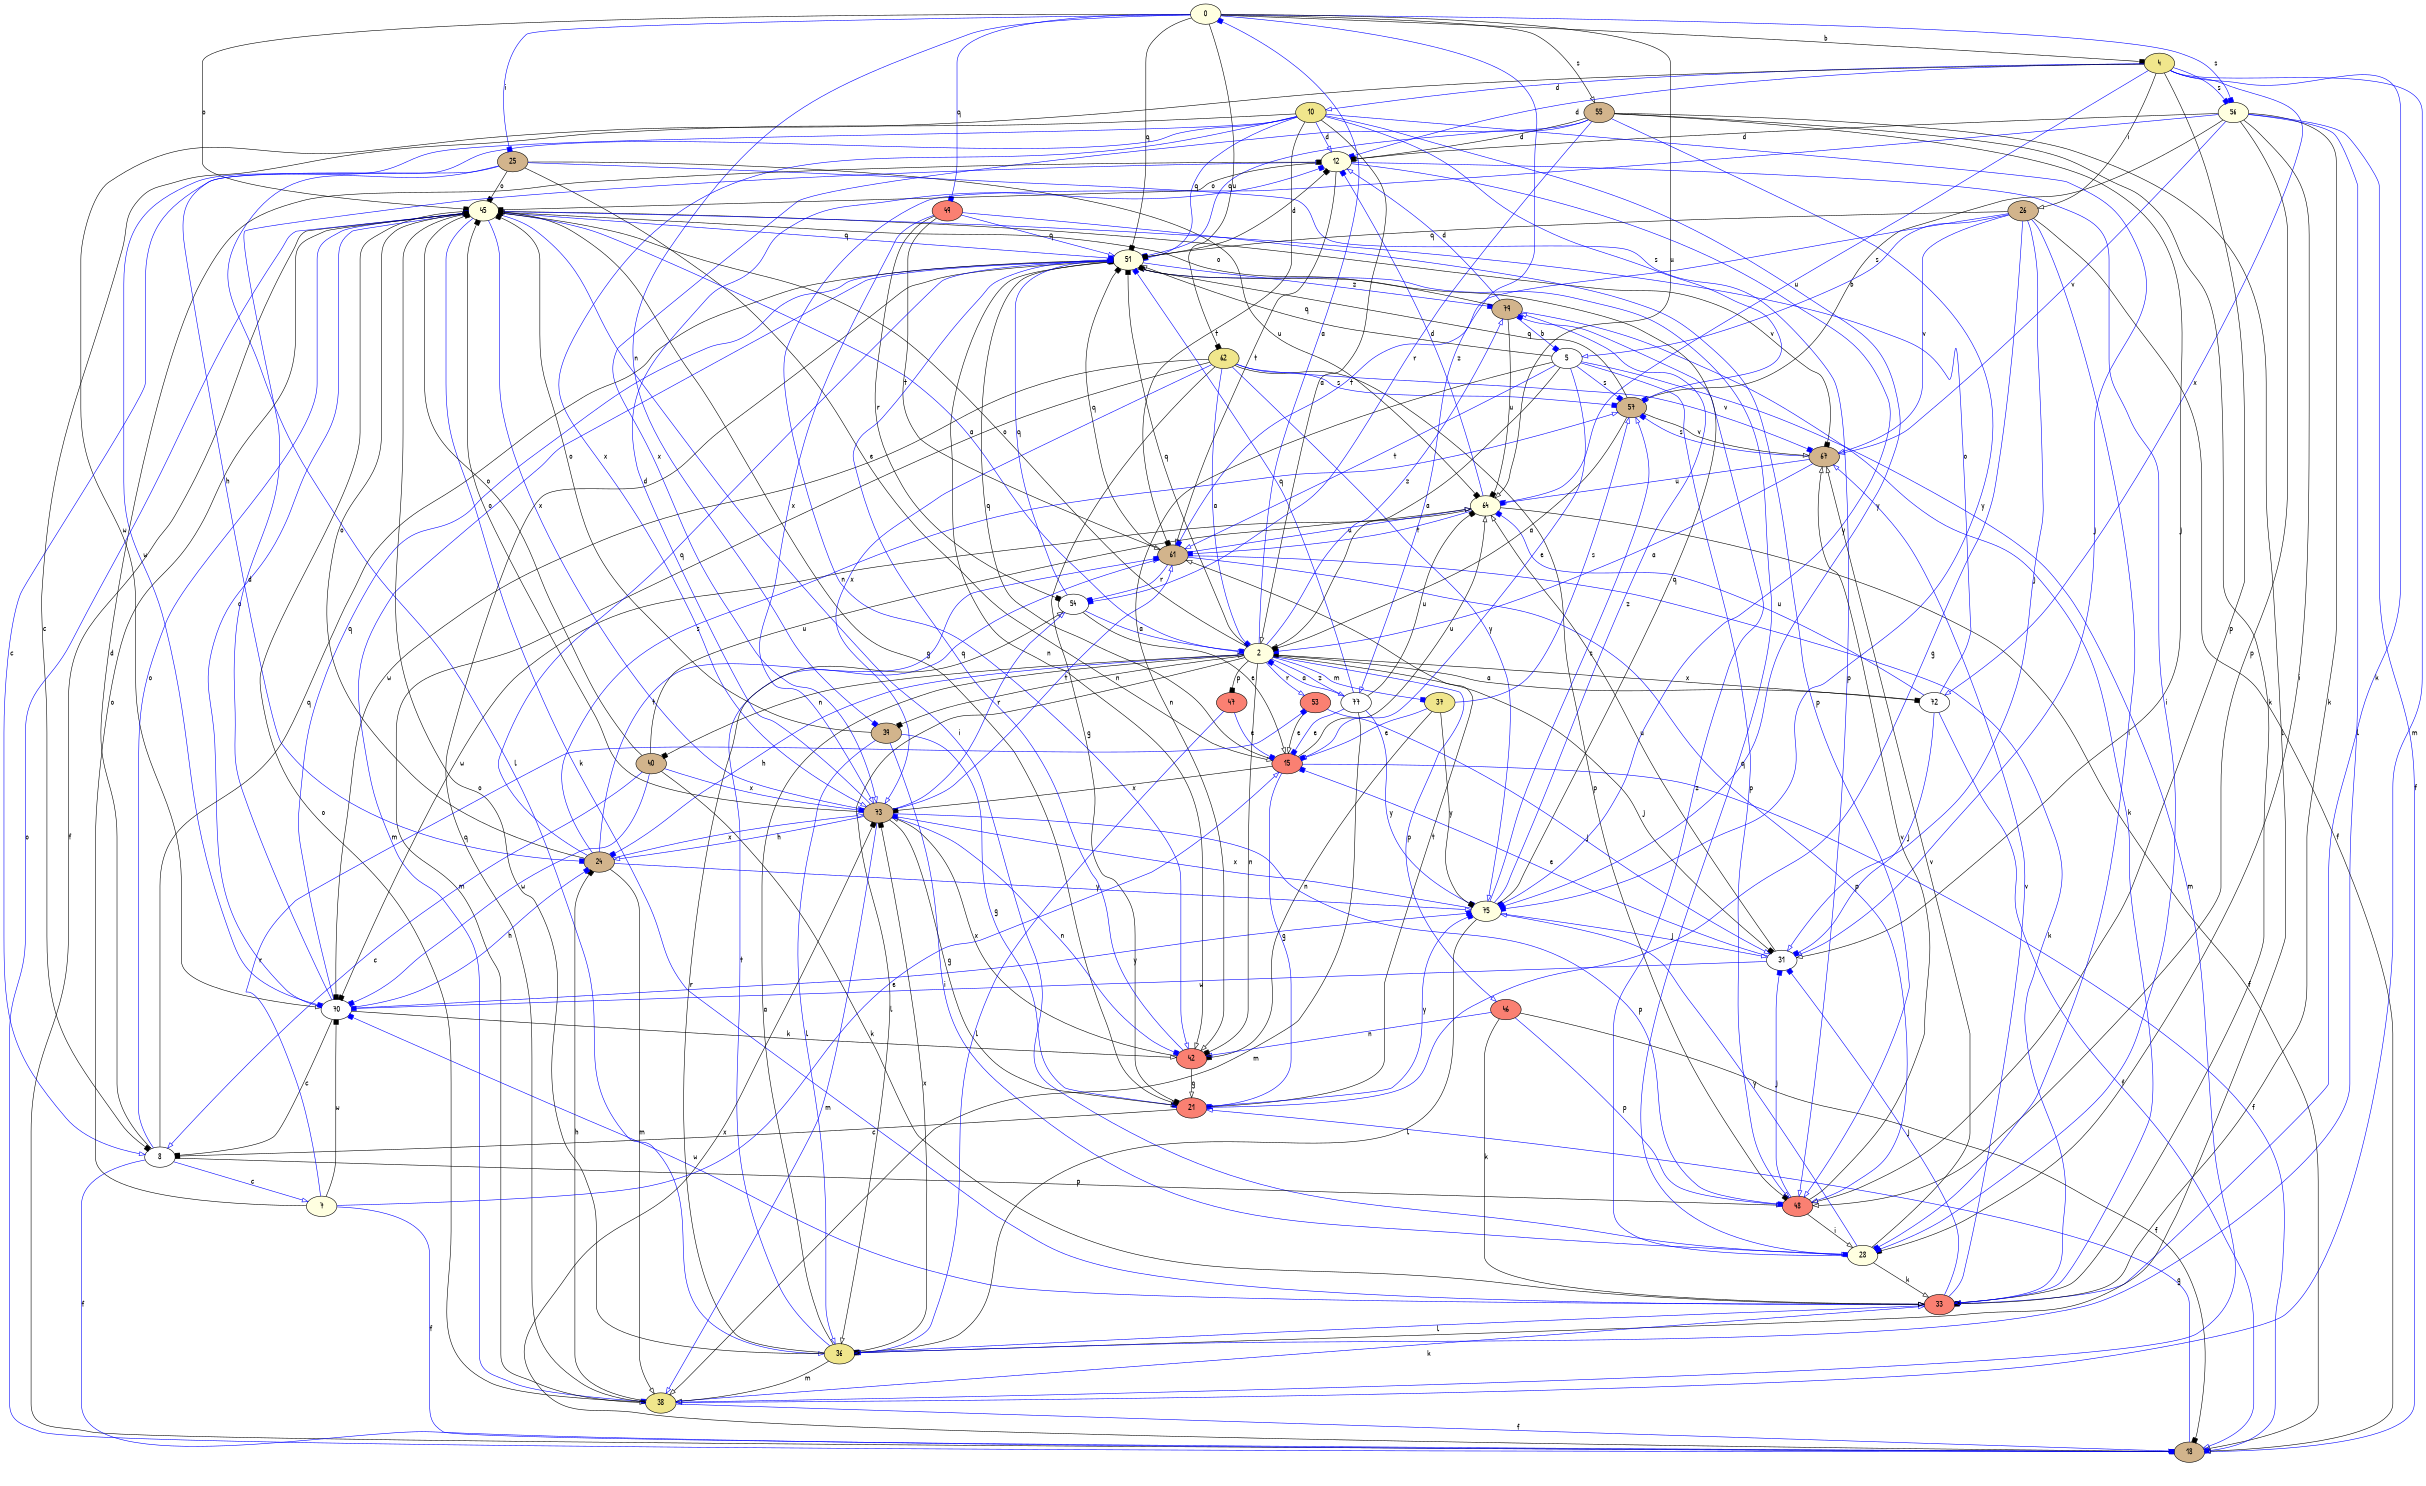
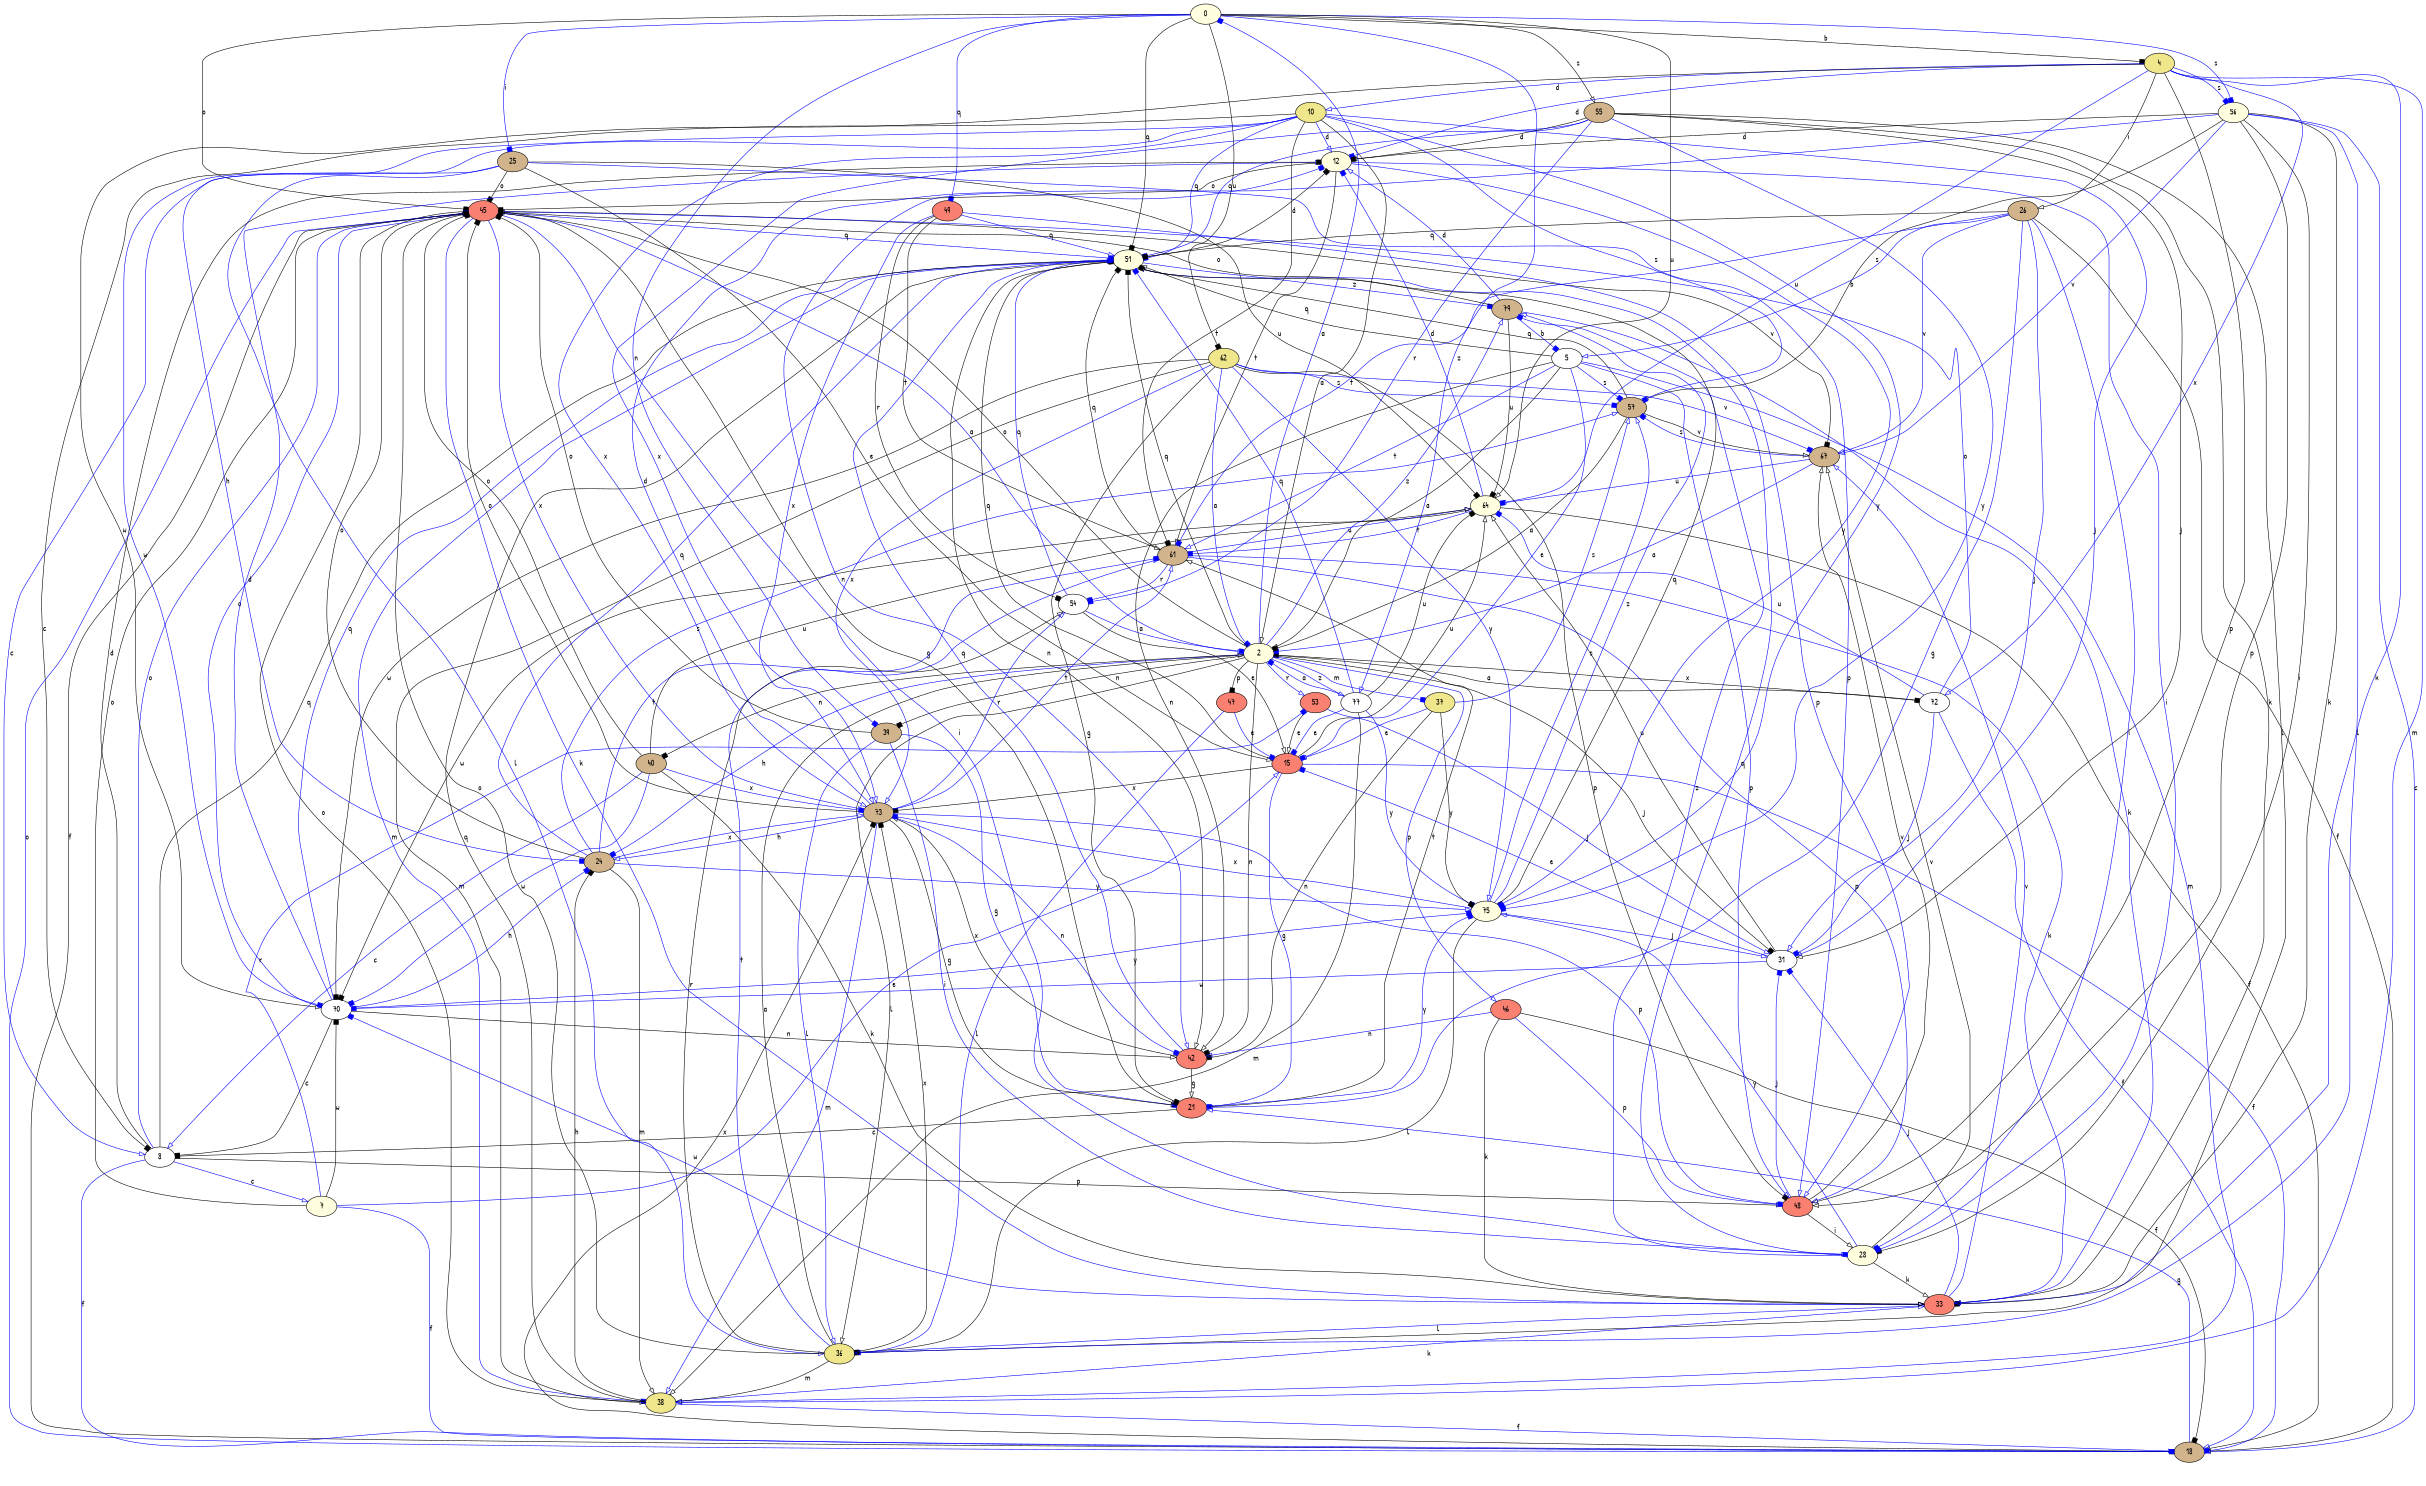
node "45": fillcolor lightyellow -> salmon
edge "56" -> "18": label "f" -> "c"
edge "70" -> "42": label "k" -> "n"
